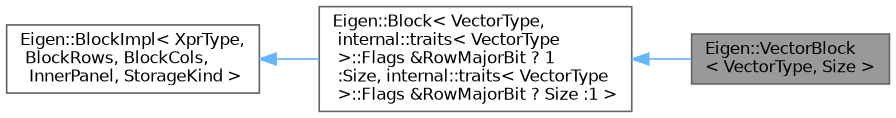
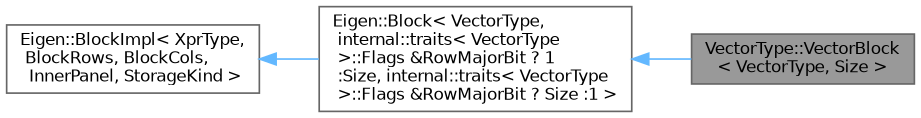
node "Eigen::VectorBlock < VectorType, Size >": label "Eigen::VectorBlock < VectorType, Size >" -> "VectorType::VectorBlock < VectorType, Size >"
